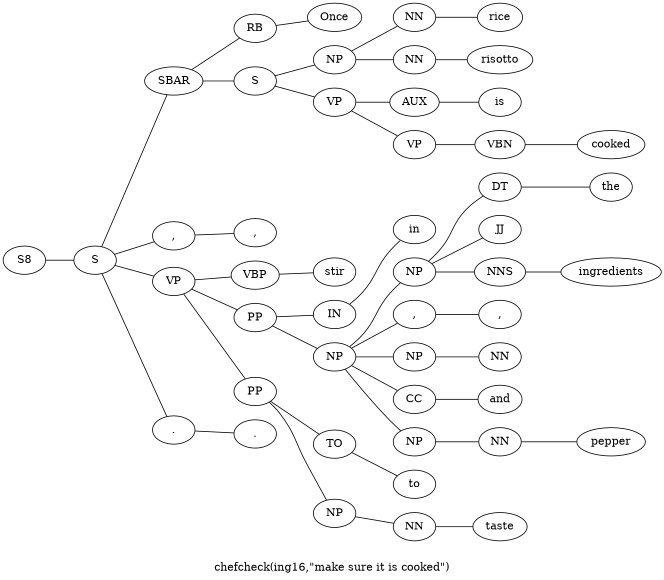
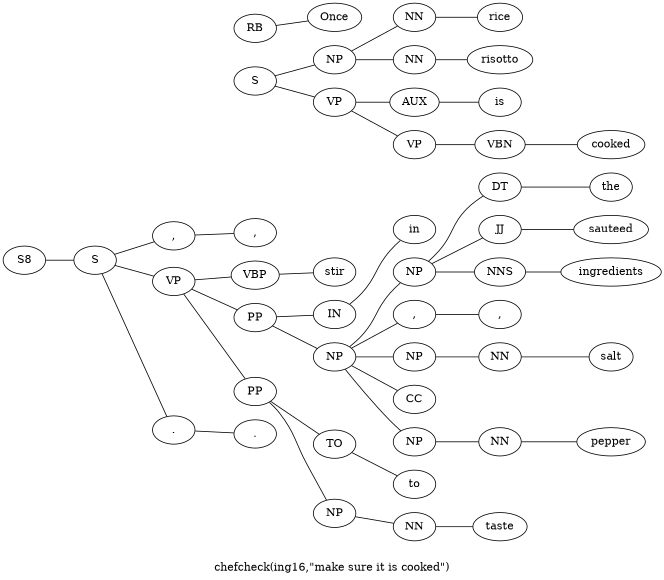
node "SBAR": removed
node "sauteed": added
node "salt": added
node "and": removed
